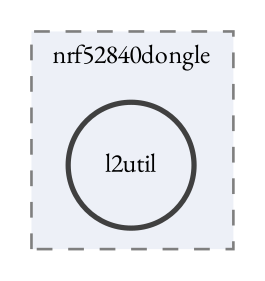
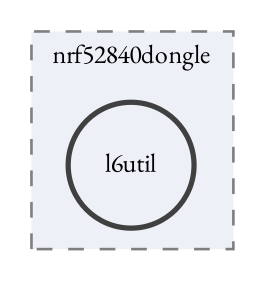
node "l2util": label "l2util" -> "l6util"
